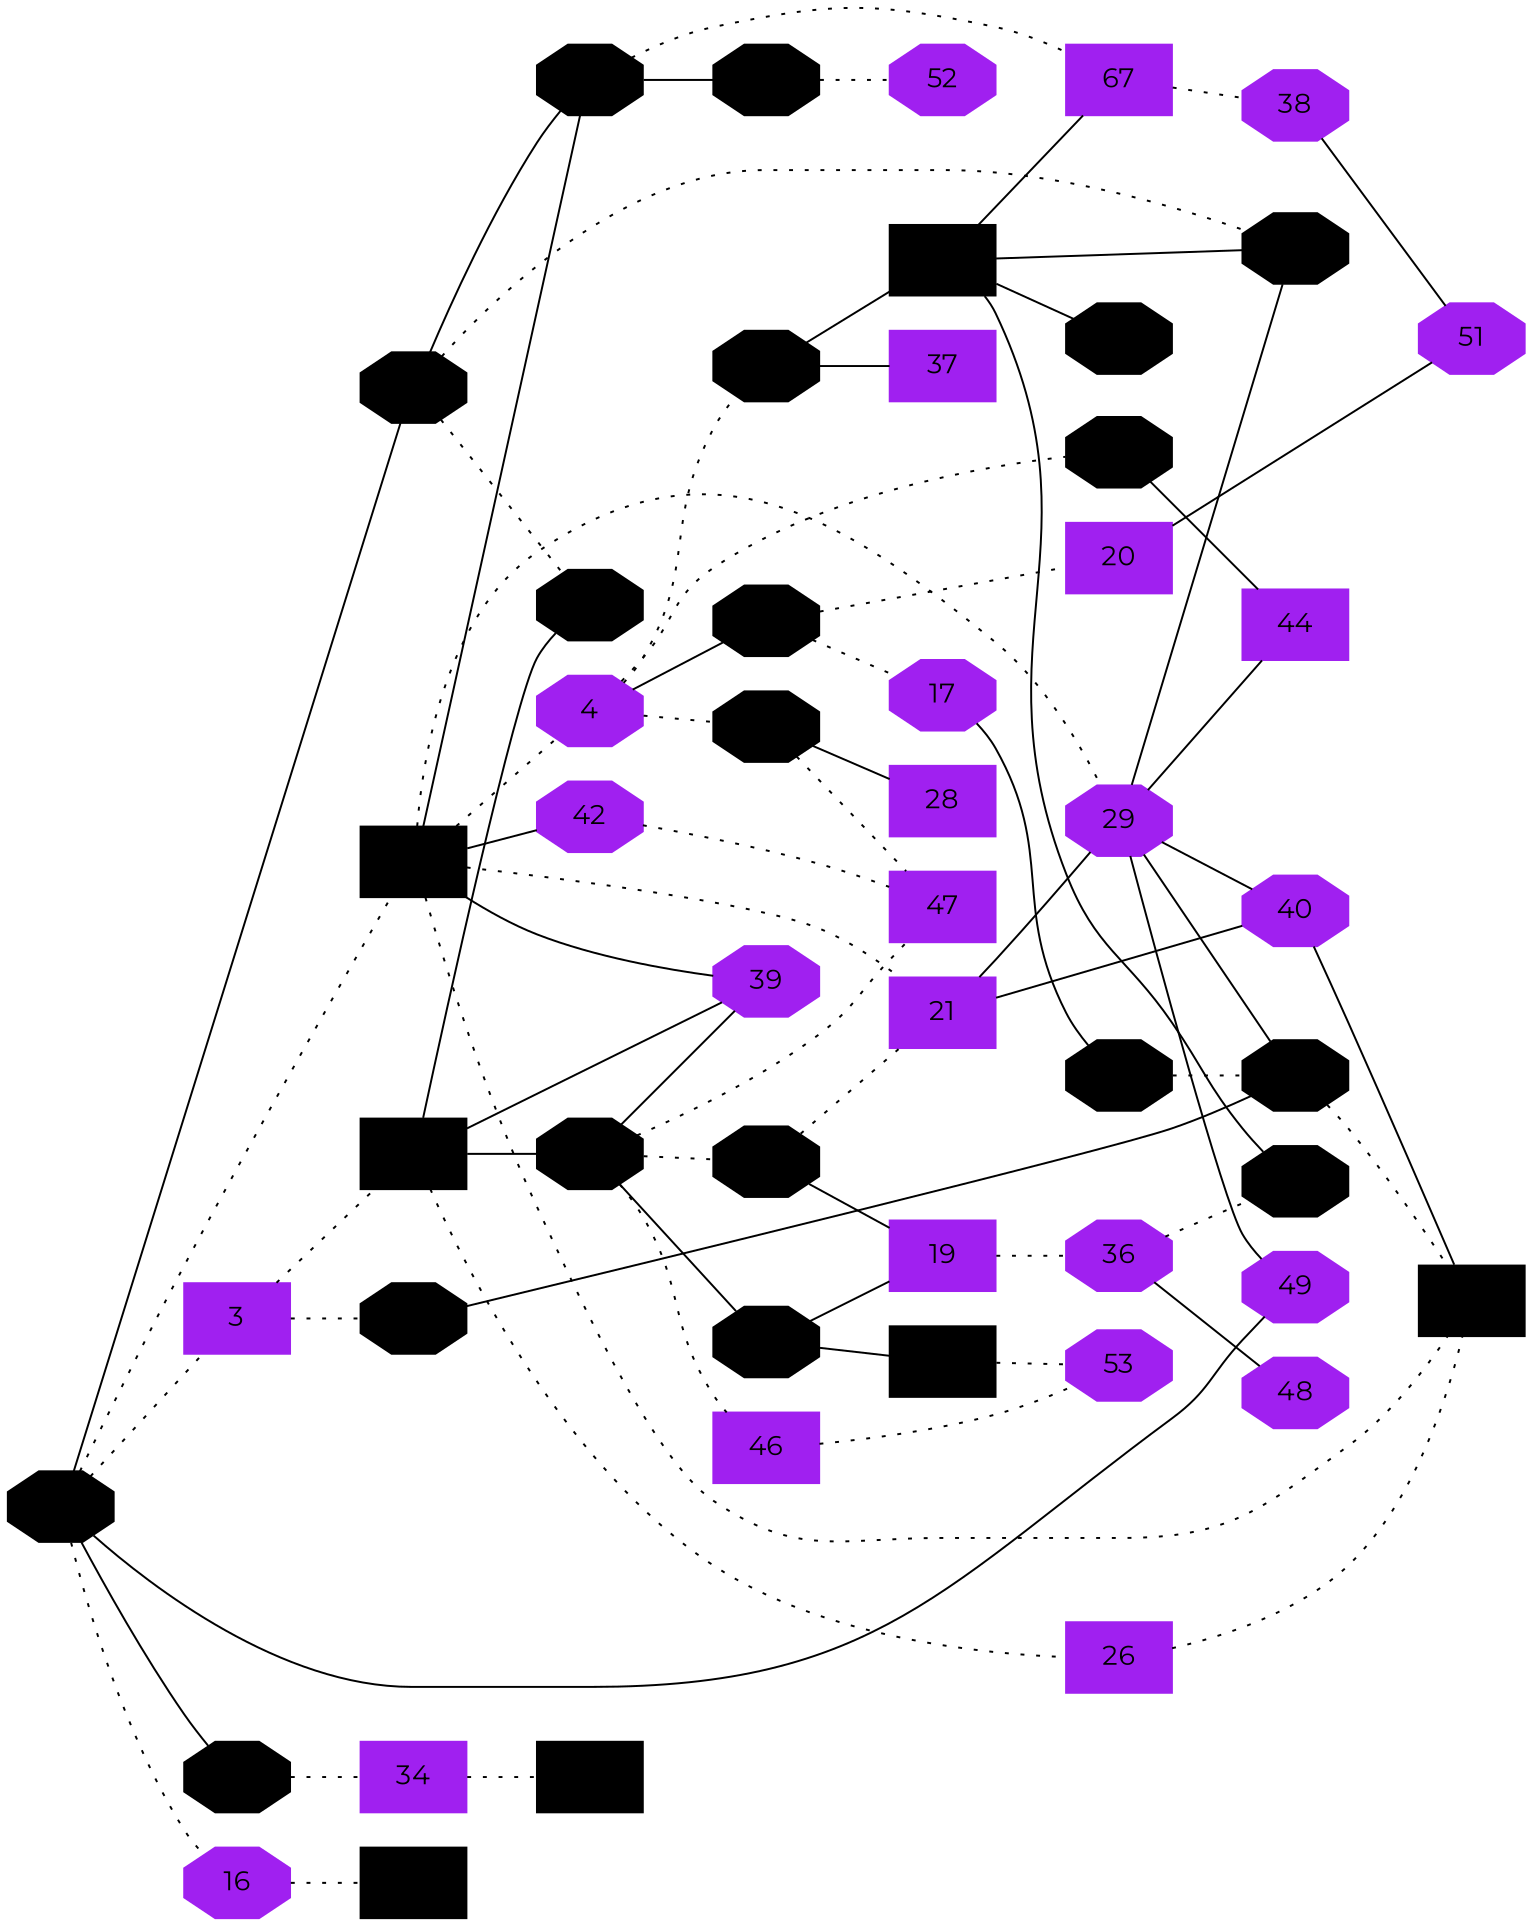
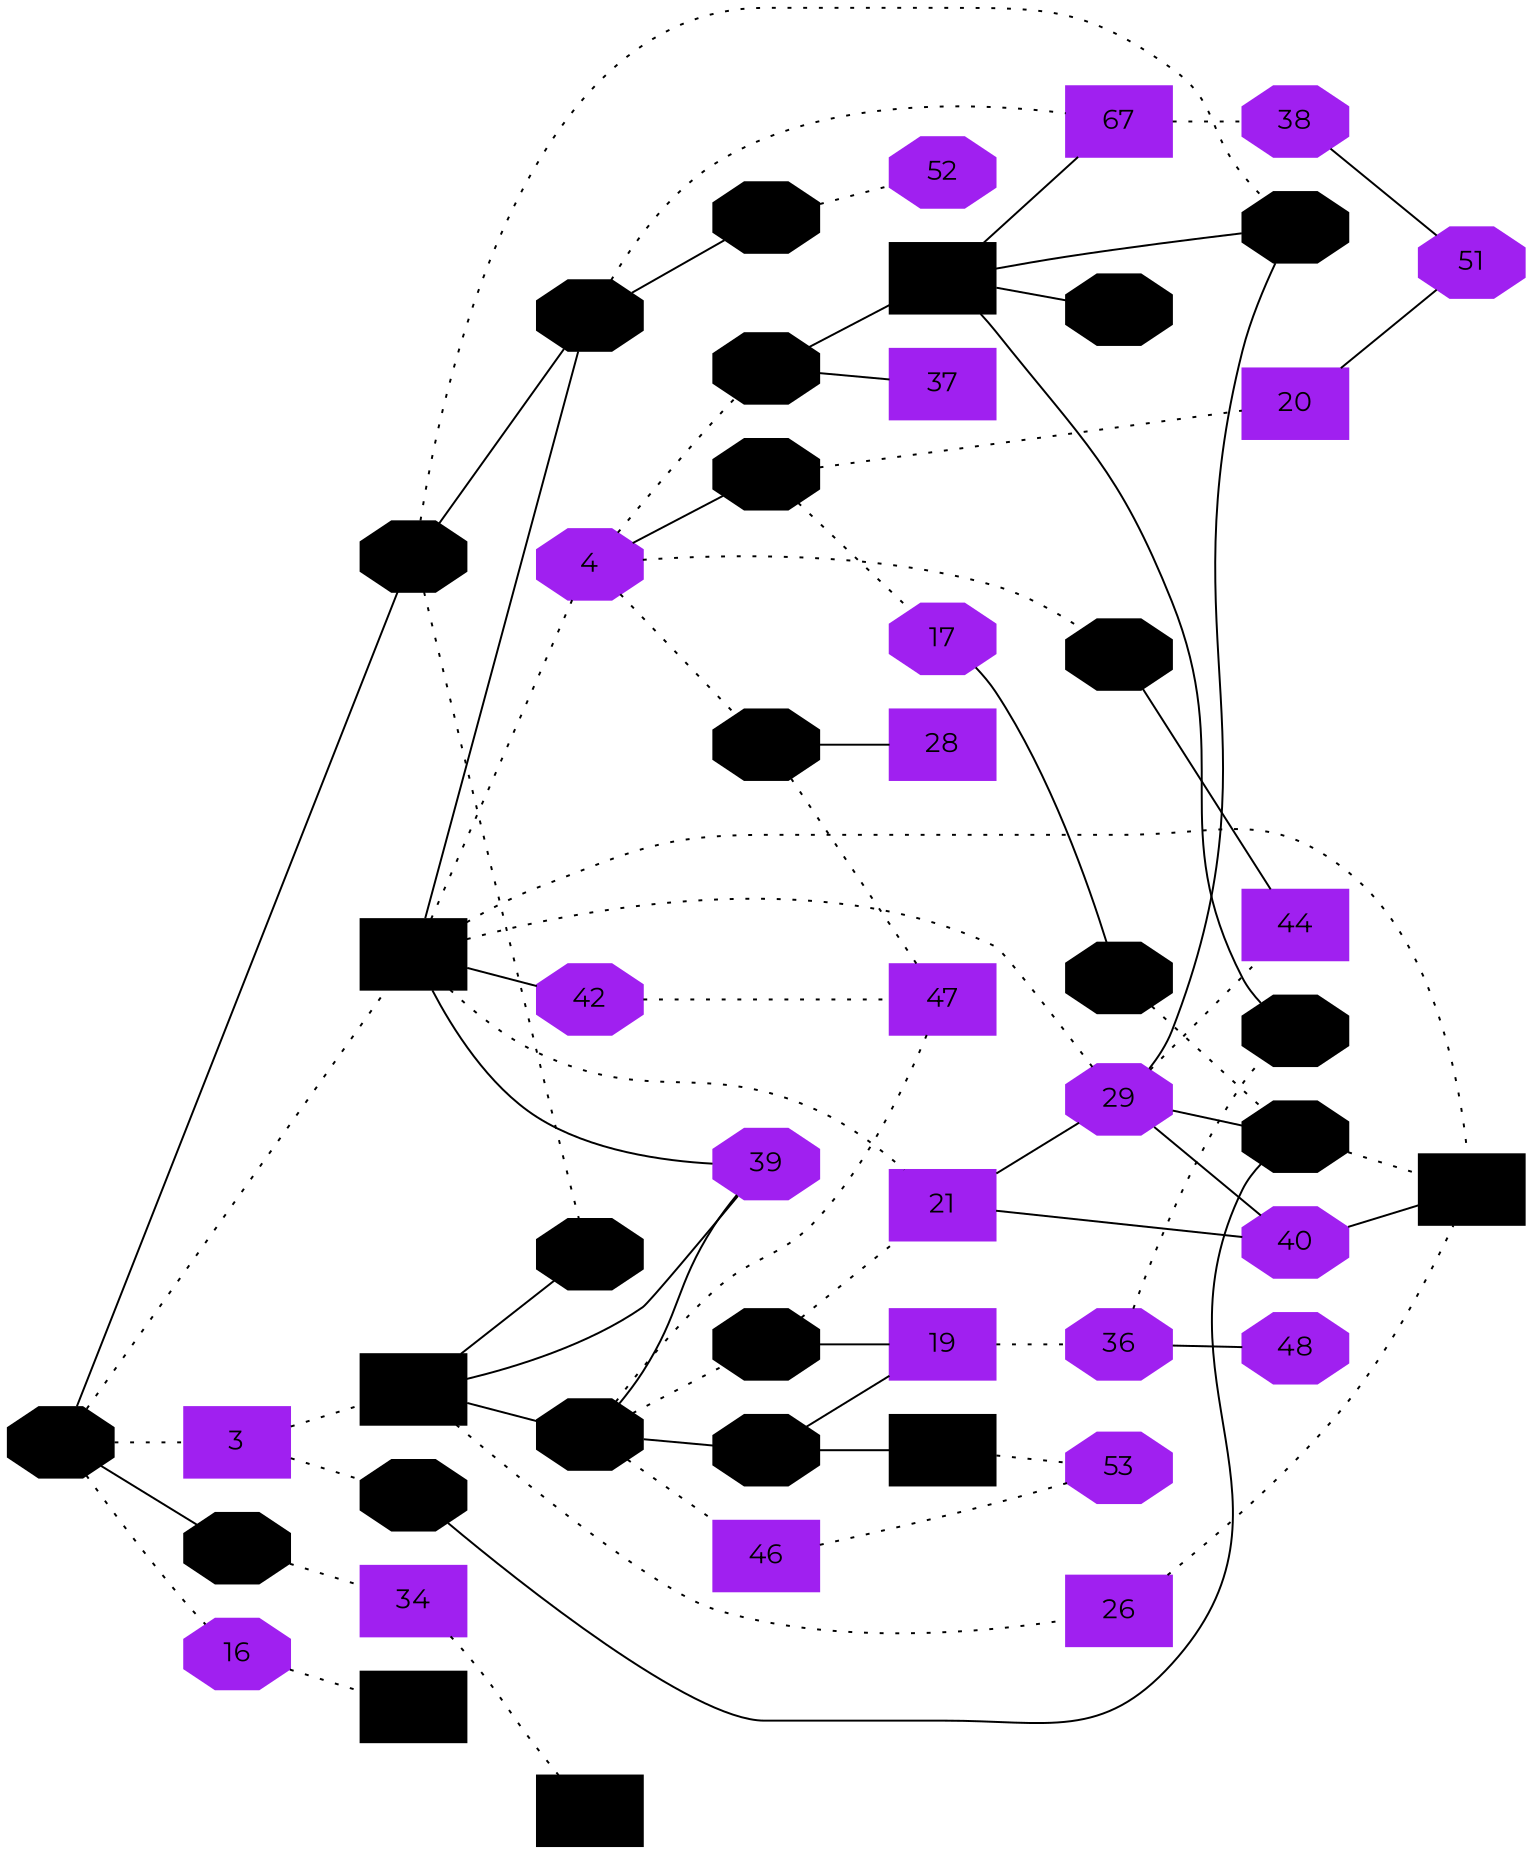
edge "44" -- "29": style solid -> dotted
node "49": removed
